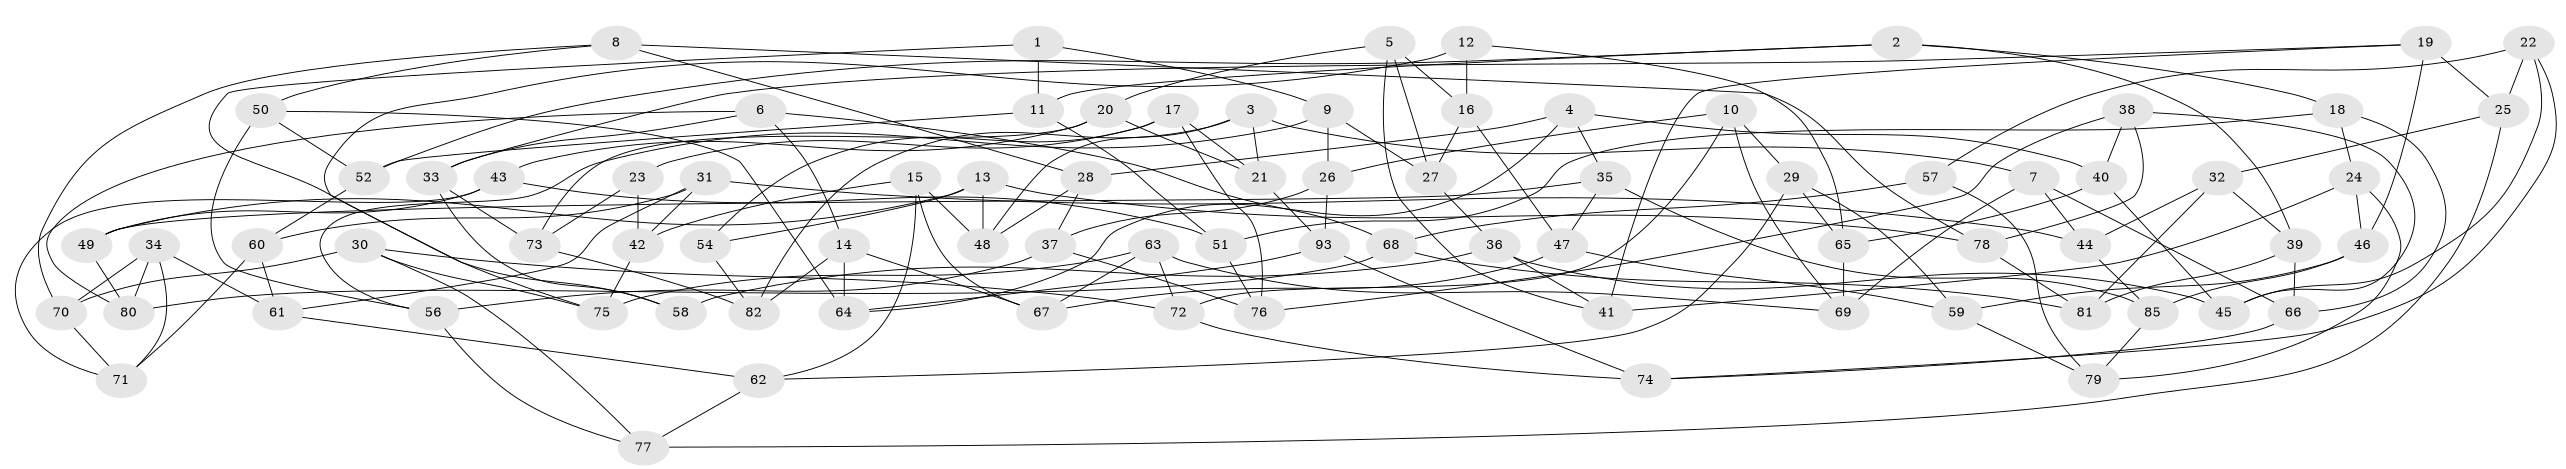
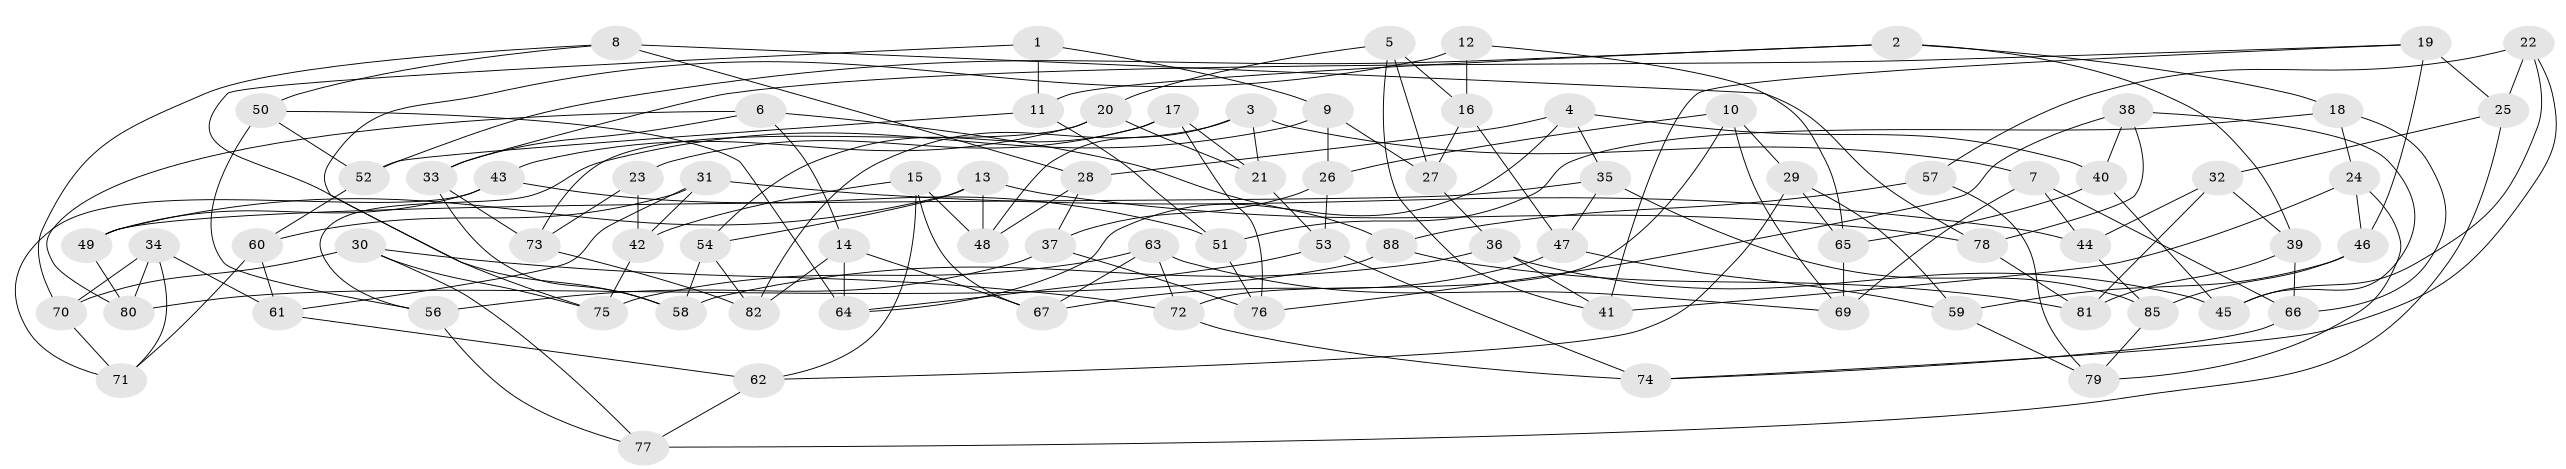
node "93": label "93" -> "53"
node "68": label "68" -> "88"
edge "54" -- "58": added
